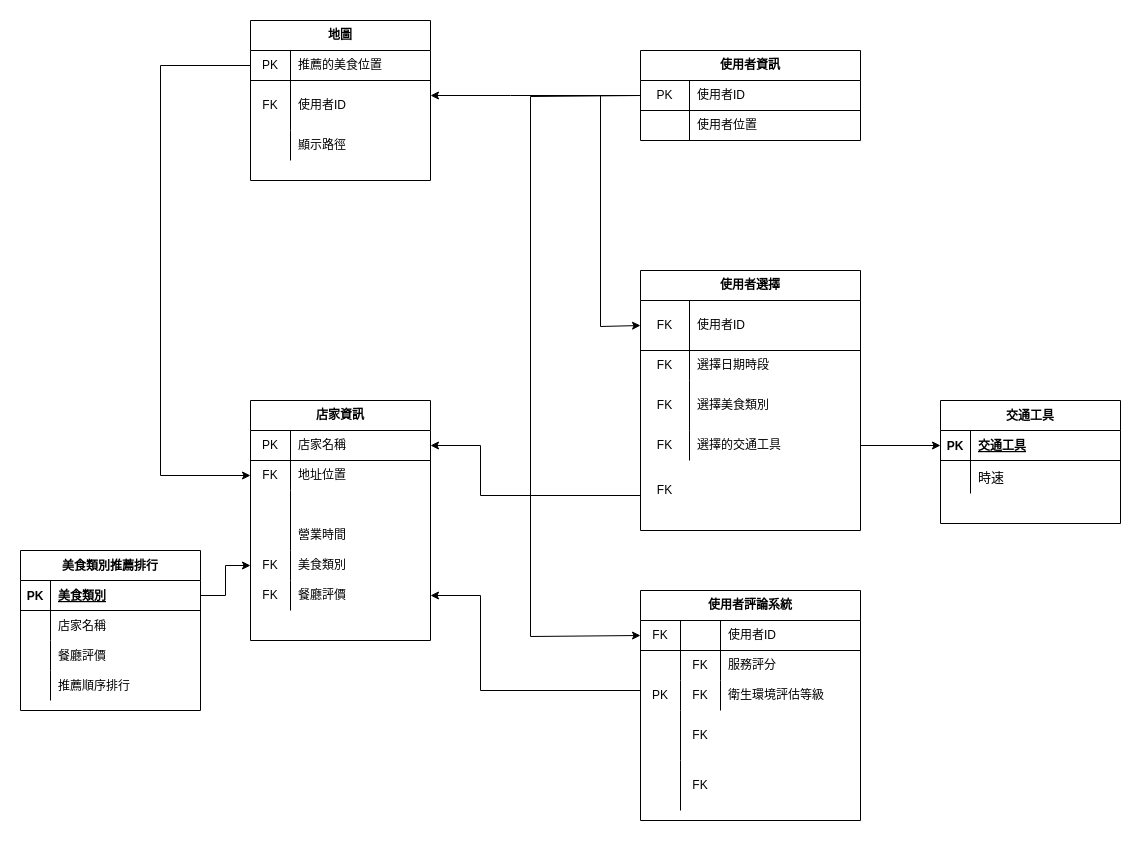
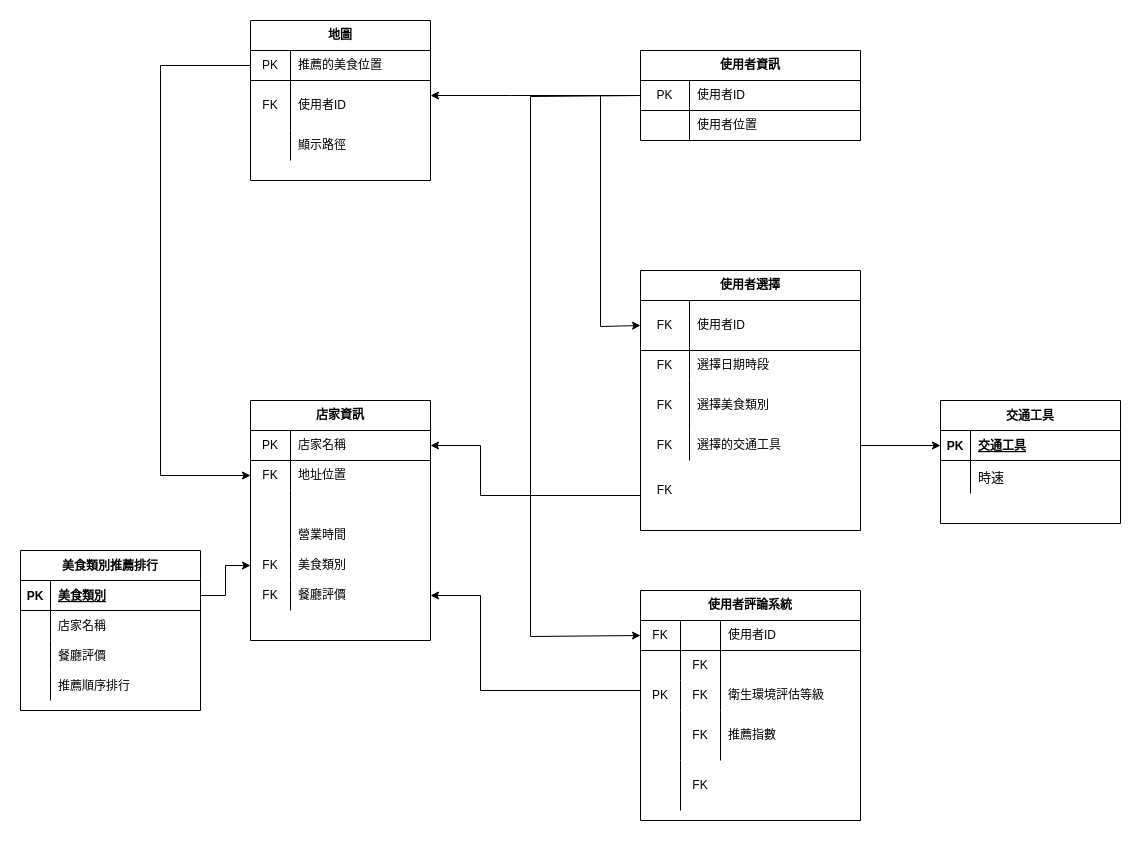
node "服務評分": removed
node "推薦指數": added
